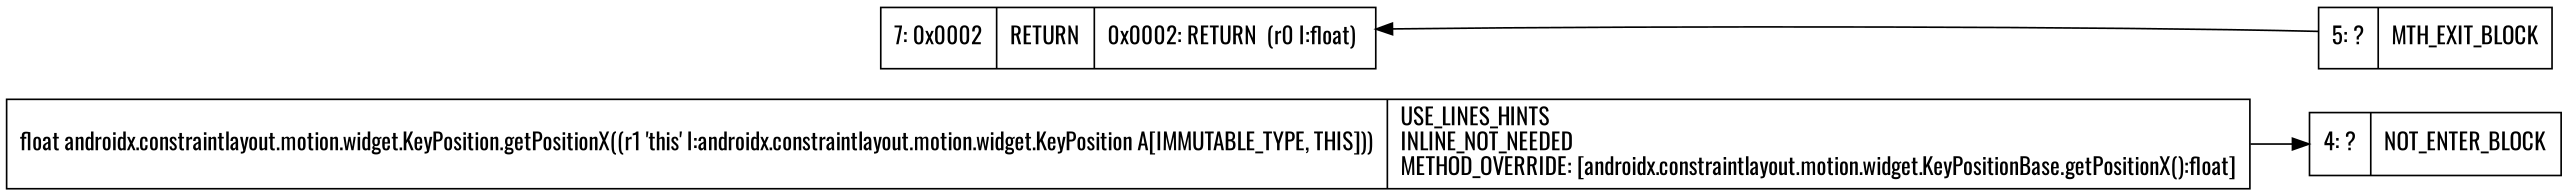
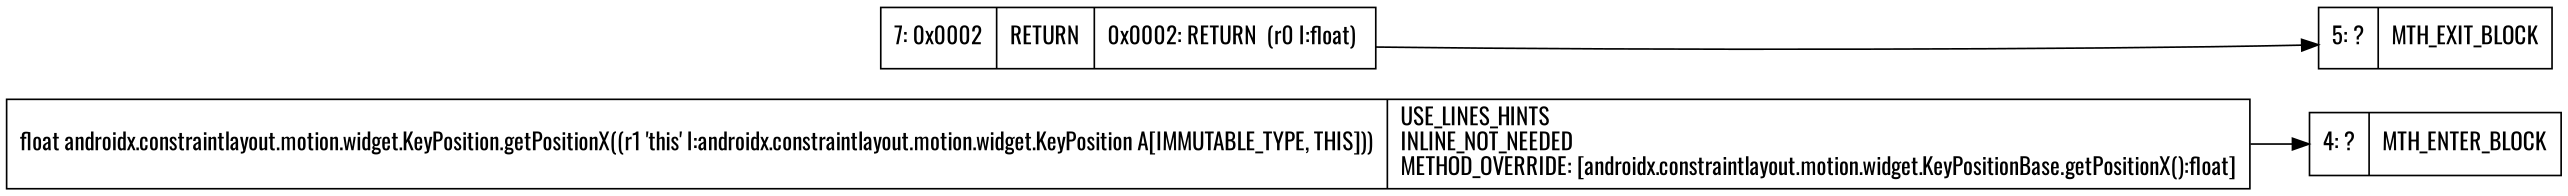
edge "5: ?" -> "7: 0x0002": reversed
node "4: ?": text "NOT_ENTER_BLOCK" -> "MTH_ENTER_BLOCK"
